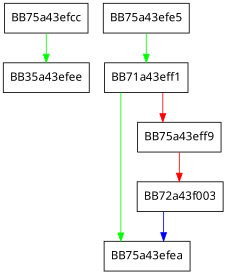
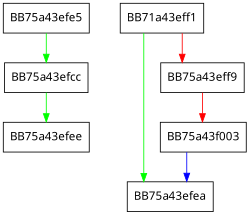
edge "BB75a43efe5" -> "BB71a43eff1": now "BB75a43efe5" -> "BB75a43efcc"
node "BB35a43efee": label "BB35a43efee" -> "BB75a43efee"
node "BB72a43f003": label "BB72a43f003" -> "BB75a43f003"
